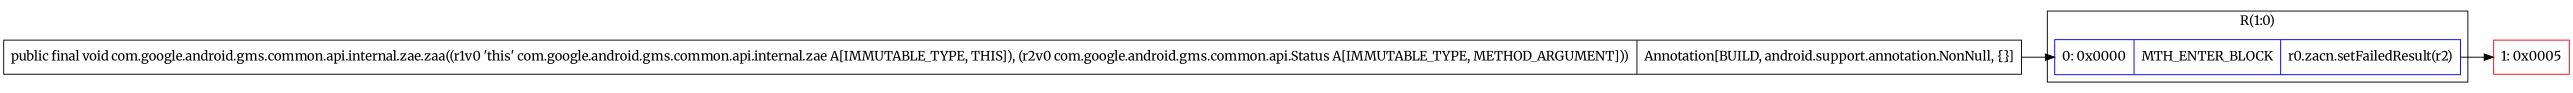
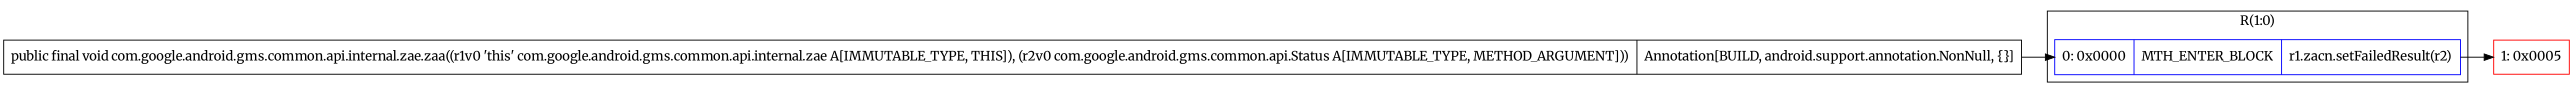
node "0: 0x0000": text "r0.zacn.setFailedResult(r2)" -> "r1.zacn.setFailedResult(r2)"
